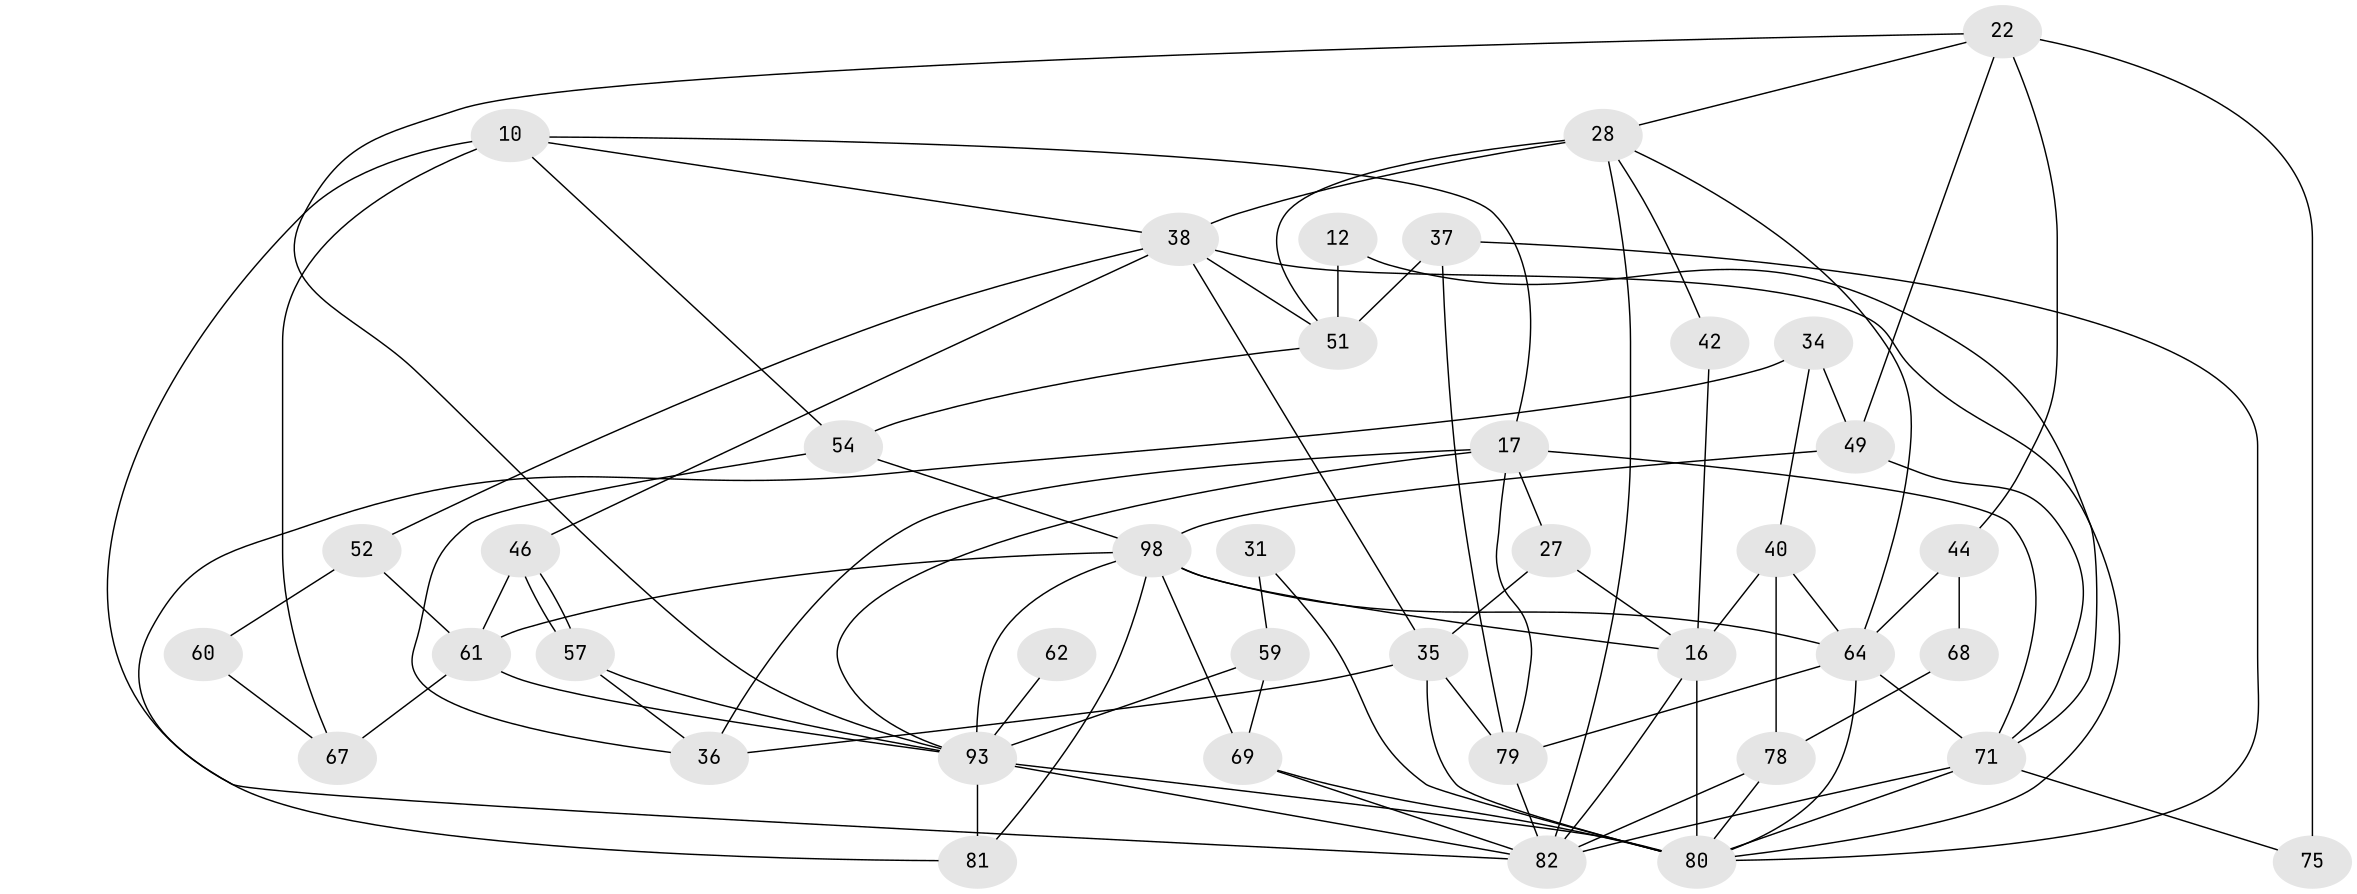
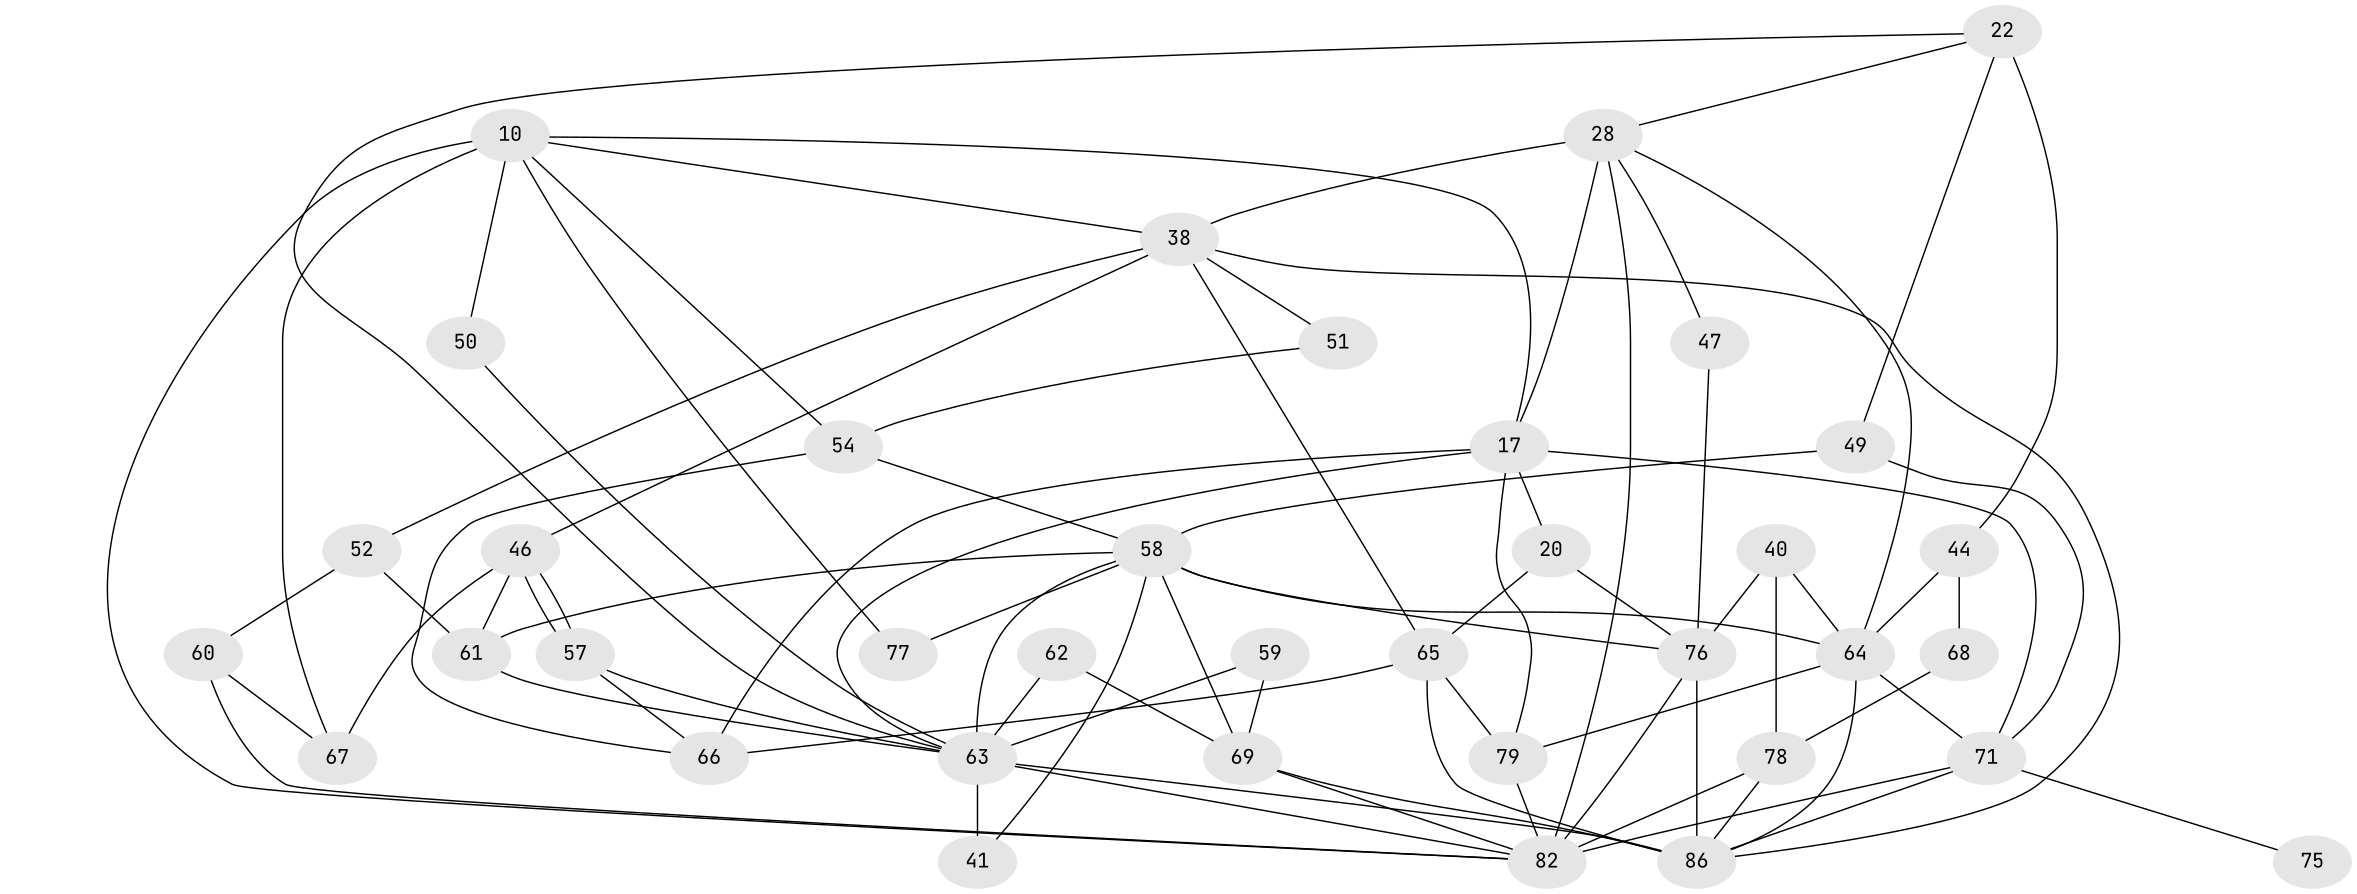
edge "28" -- "51": now "28" -- "17"
node "12": removed
node "37": removed
node "50": added
node "42": label "42" -> "47"
node "34": removed
edge "22" -- "75": removed
node "98": label "98" -> "58"
node "31": removed
node "27": label "27" -> "20"
node "77": added
node "35": label "35" -> "65"
node "16": label "16" -> "76"
edge "61" -- "67": now "46" -- "67"
edge "62" -- "69": added
node "36": label "36" -> "66"
node "93": label "93" -> "63"
edge "60" -- "82": added
node "81": label "81" -> "41"
node "80": label "80" -> "86"
